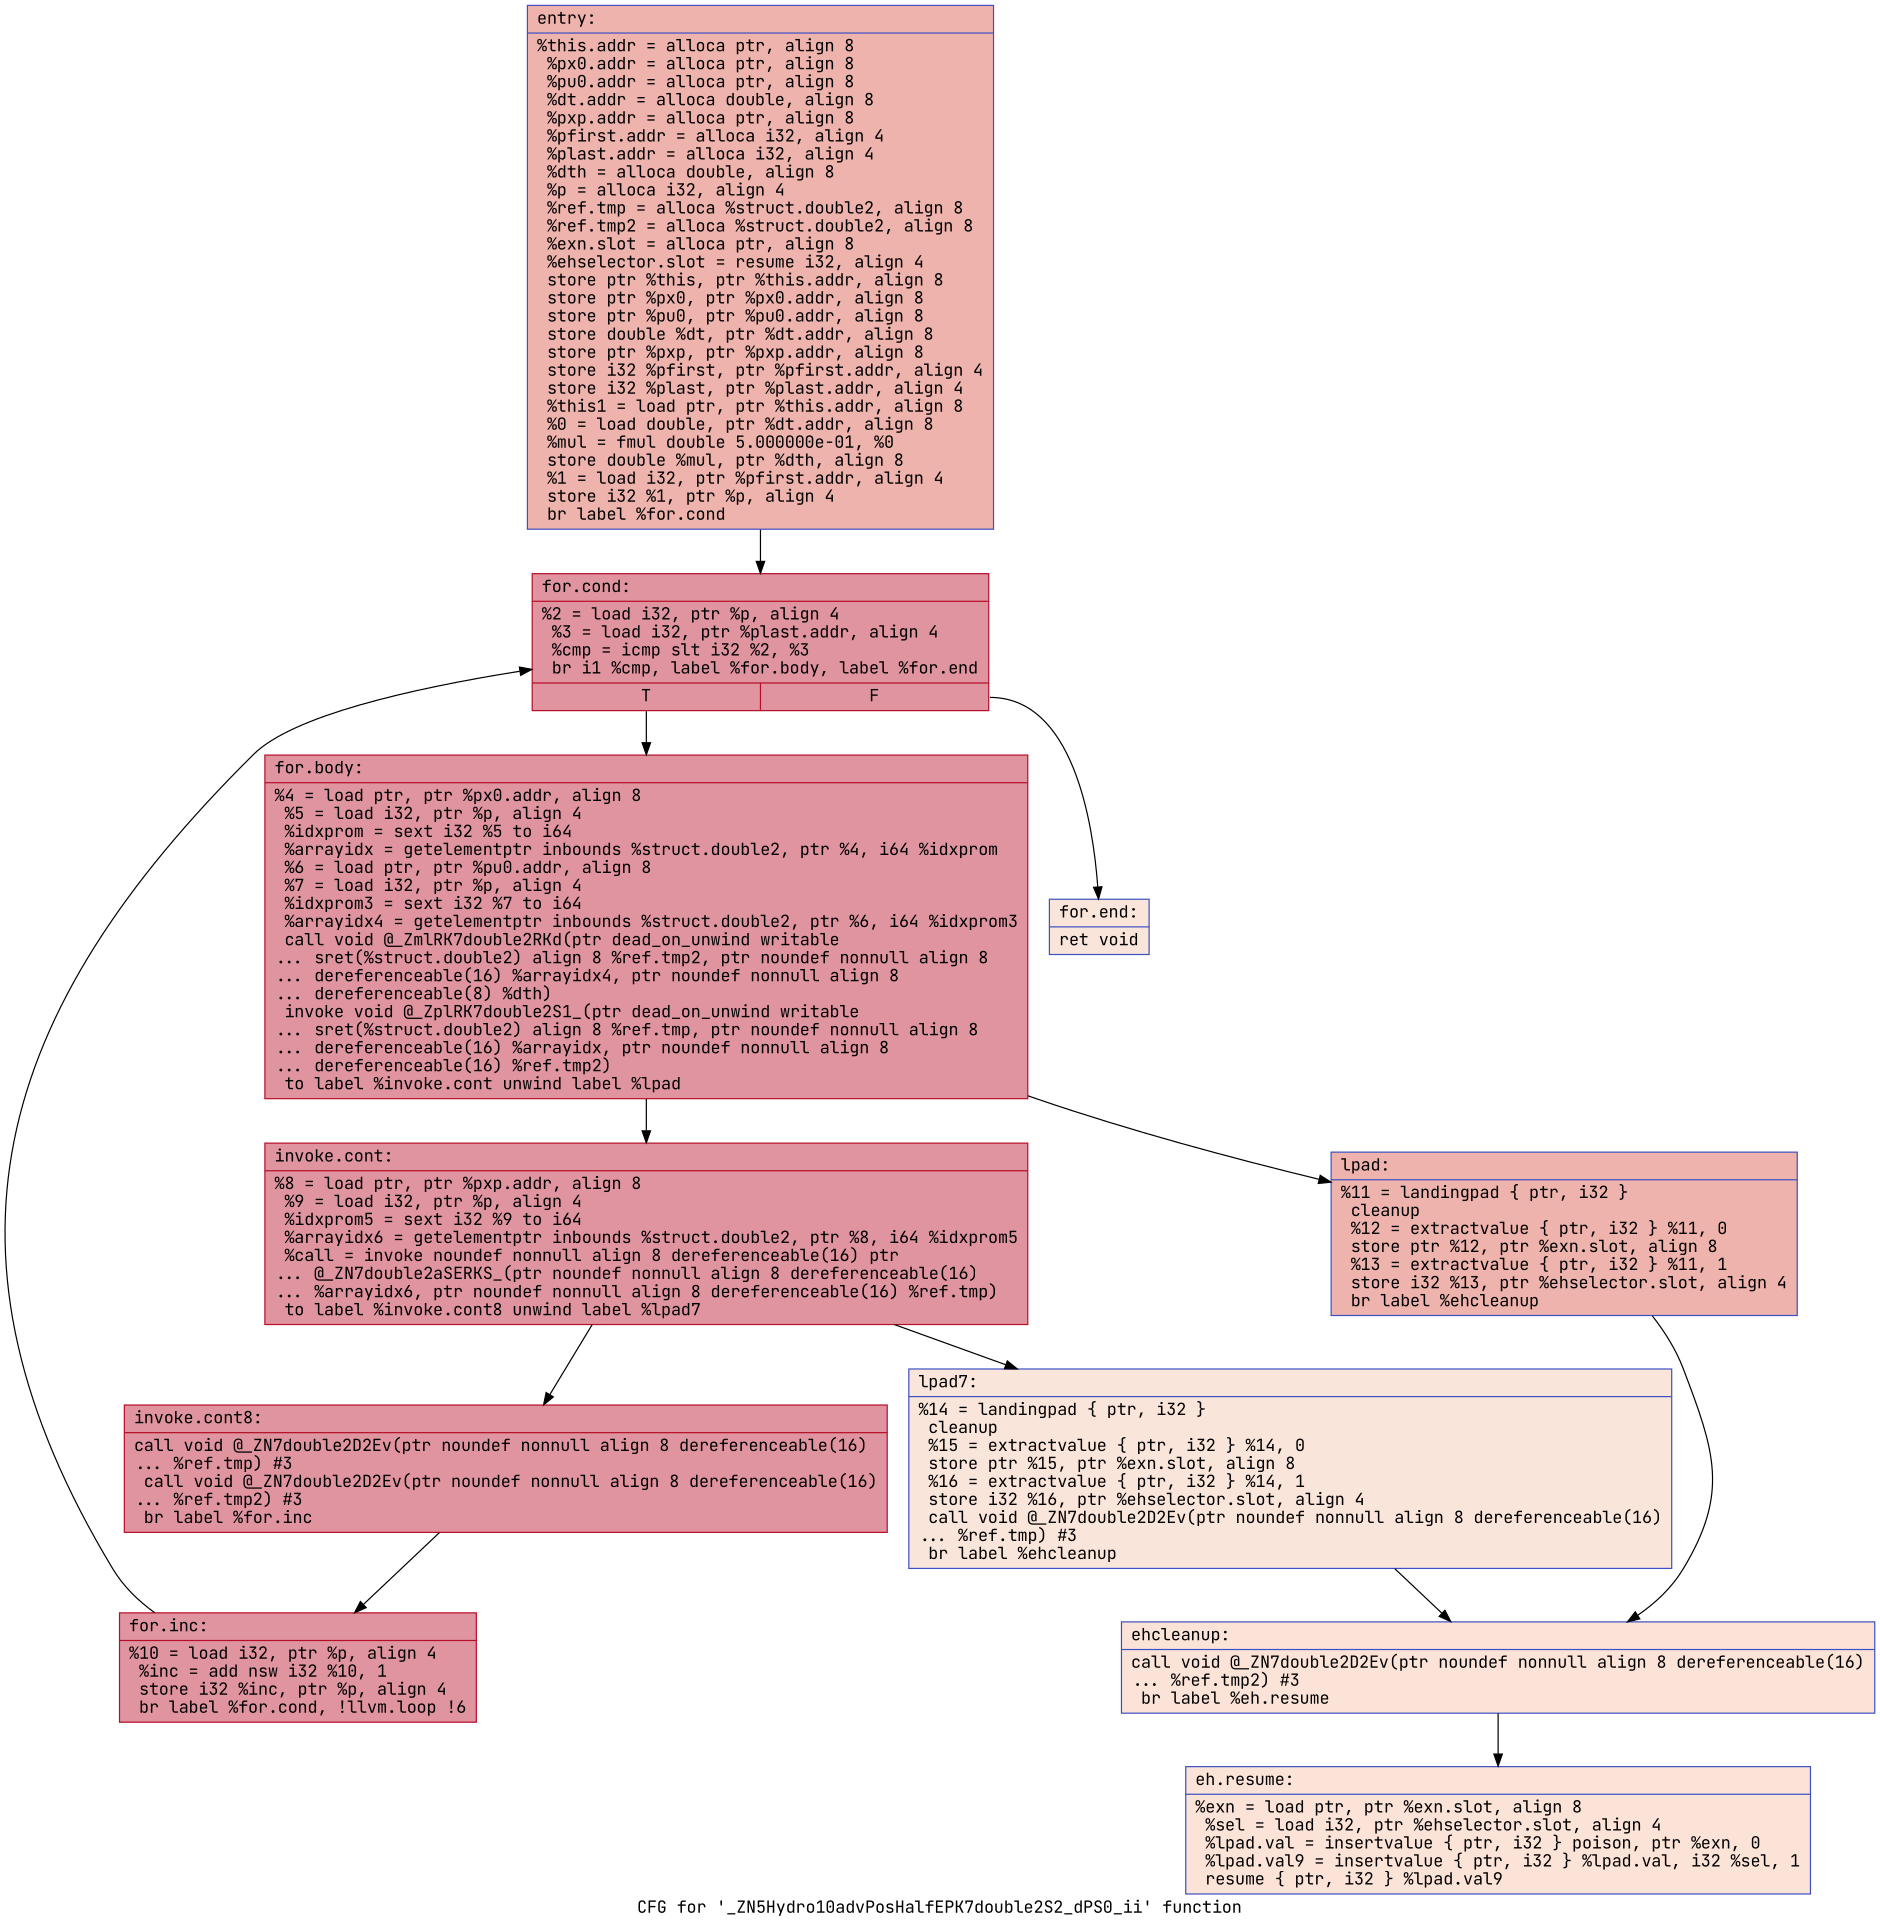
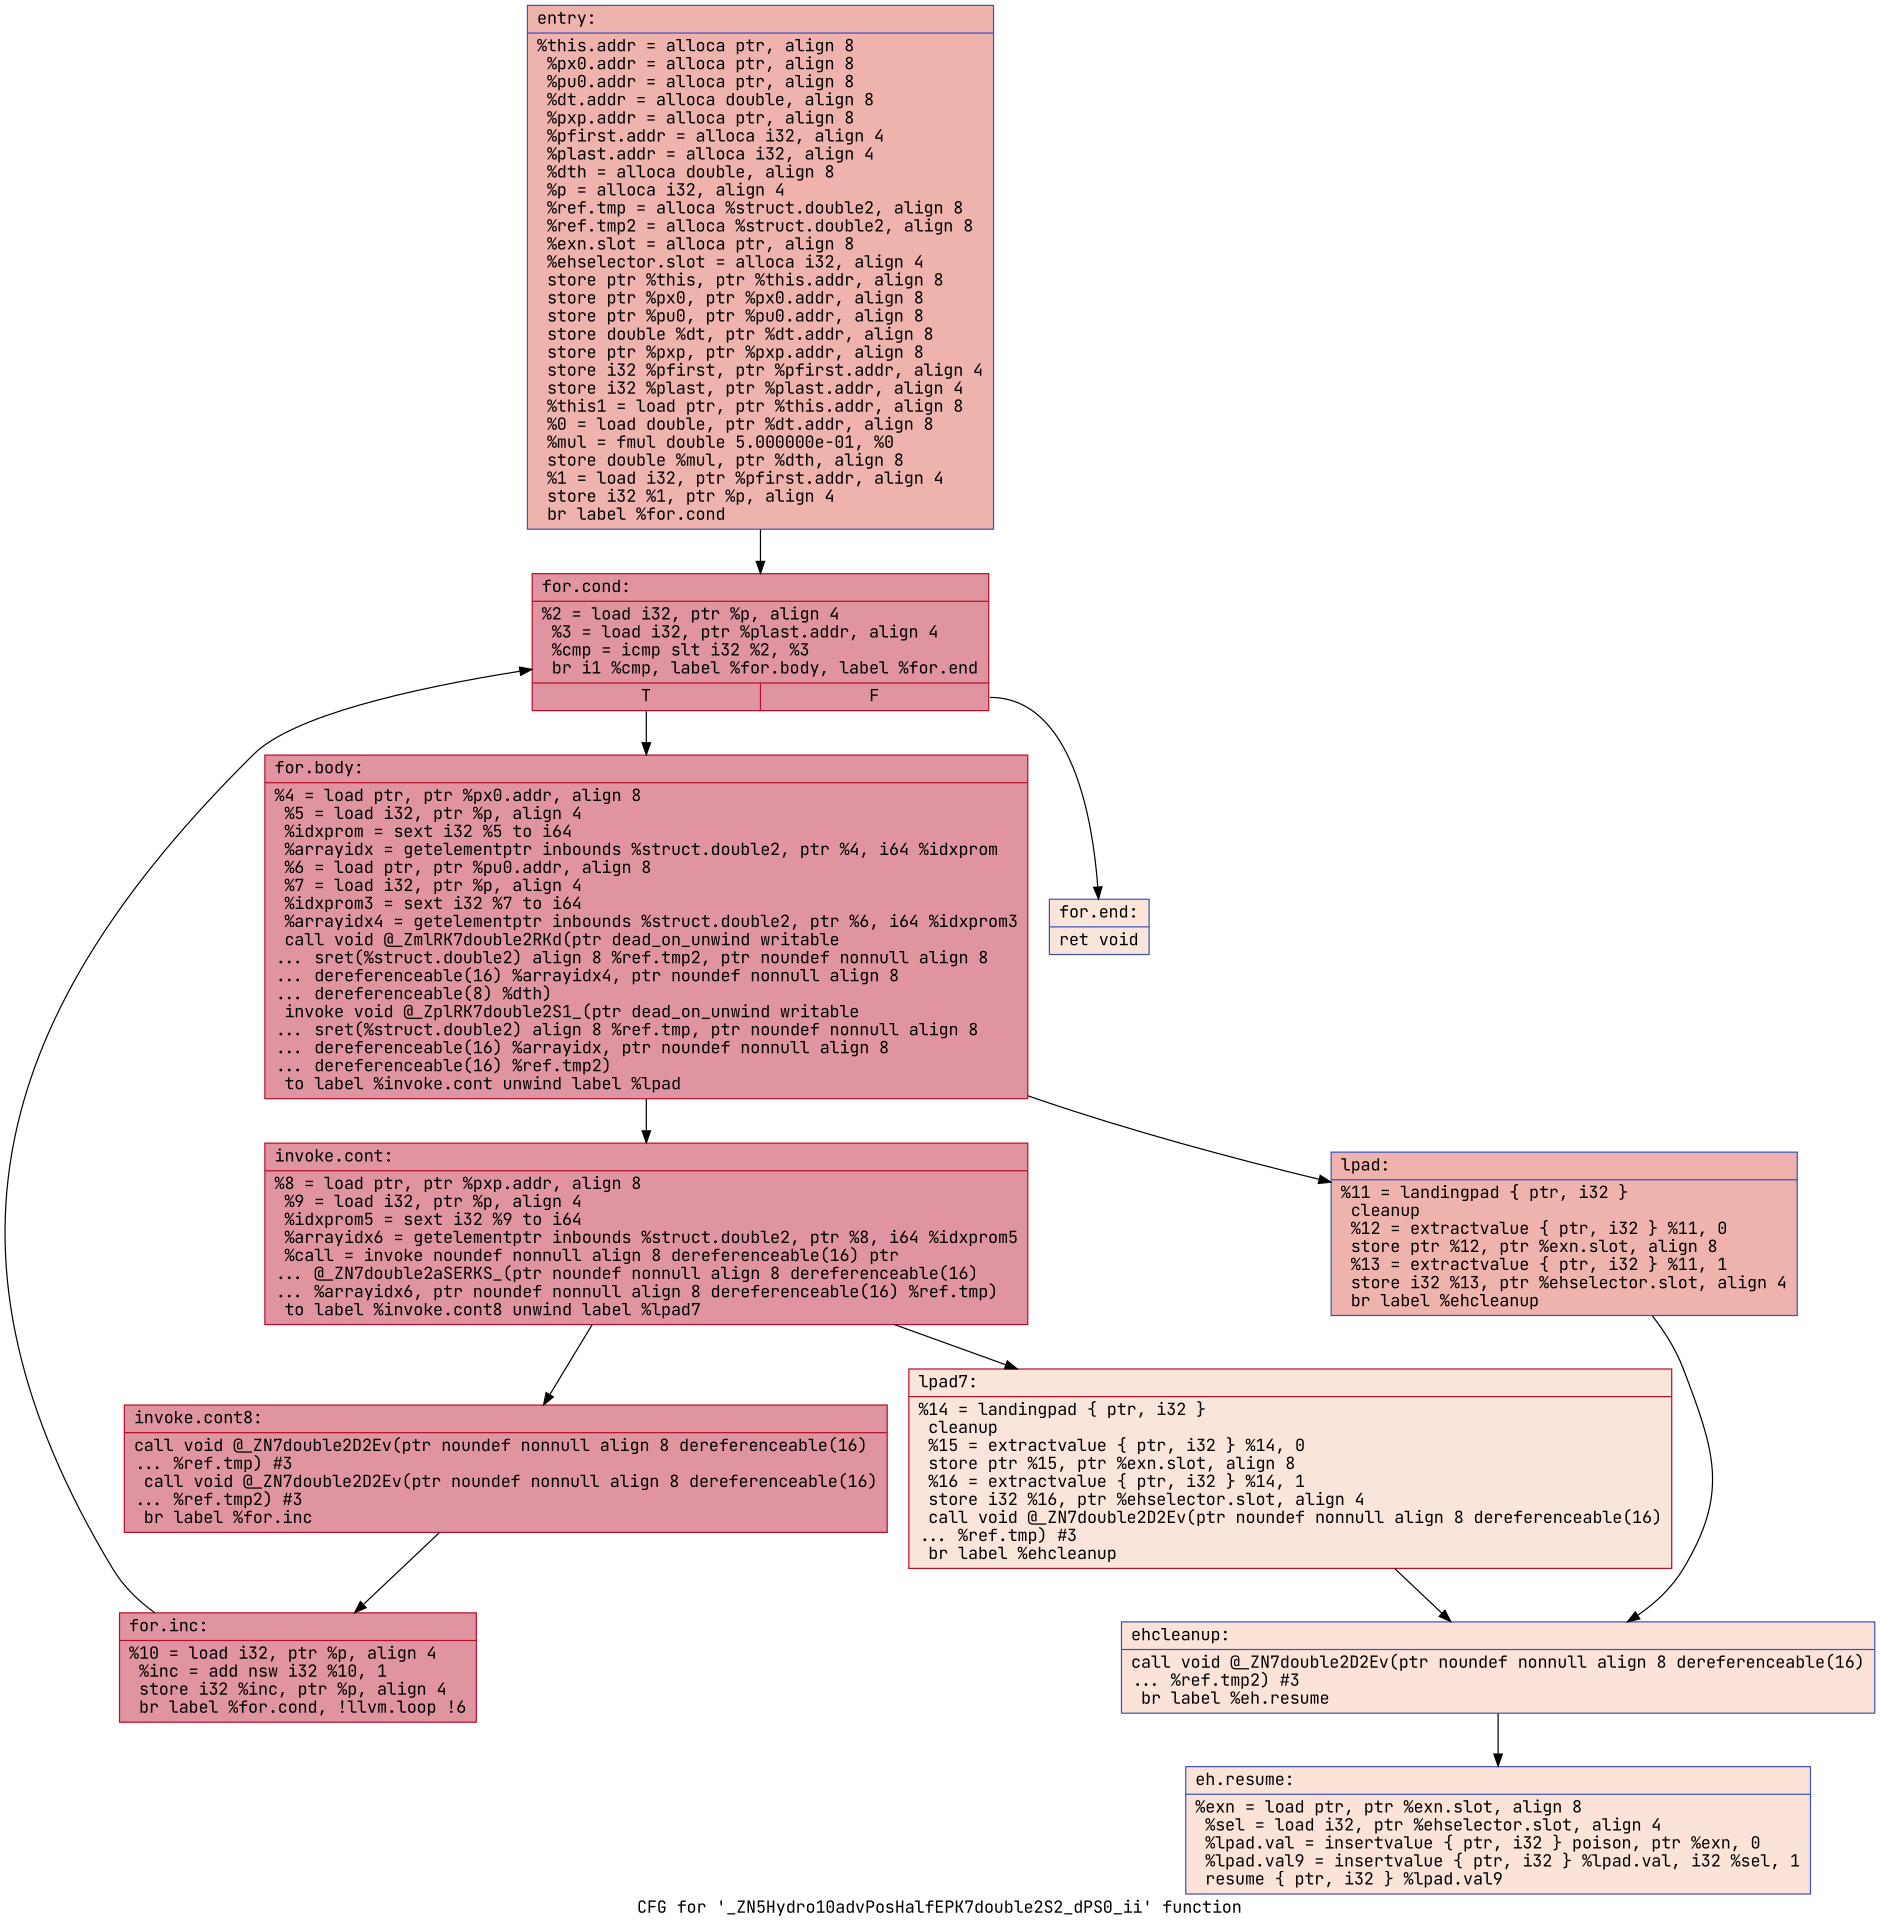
node "entry:": text "%ehselector.slot = resume i32, align 4" -> "%ehselector.slot = alloca i32, align 4"
node "lpad7:": color #3d50c3ff -> #b70d28ff
